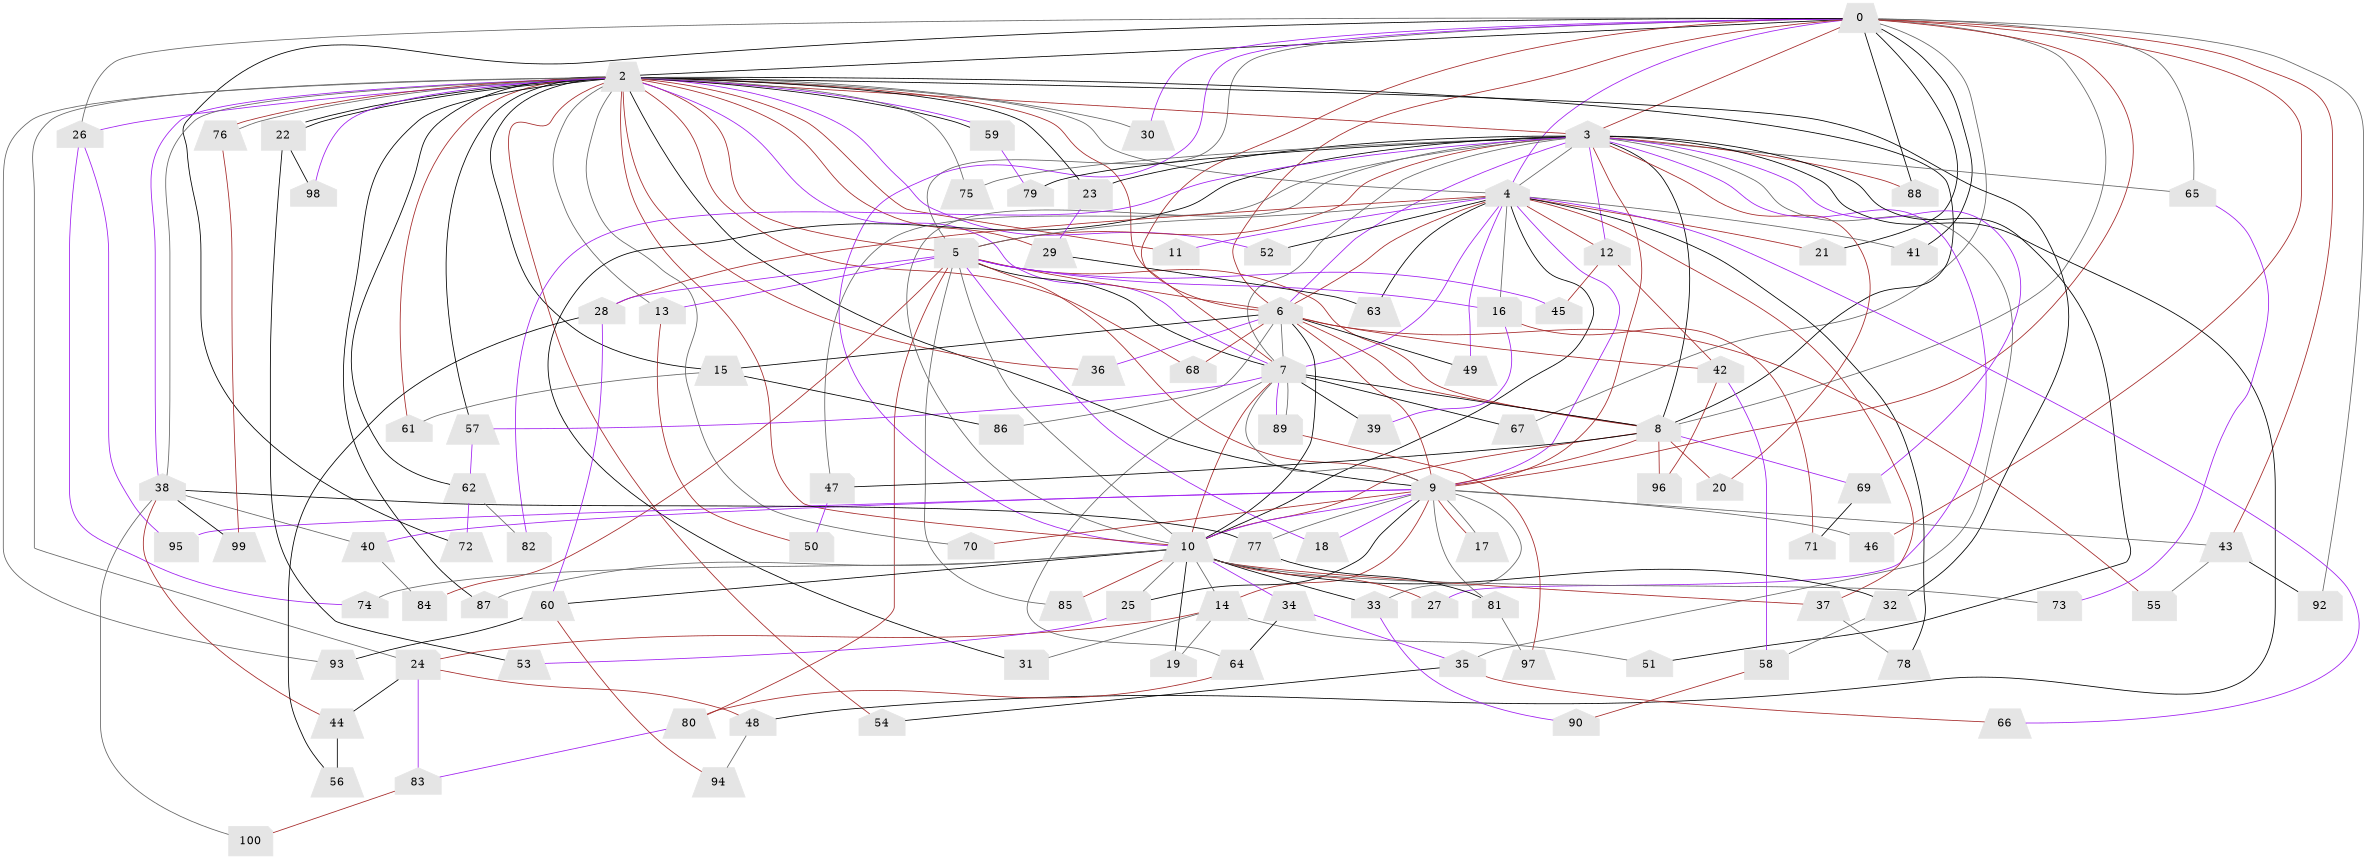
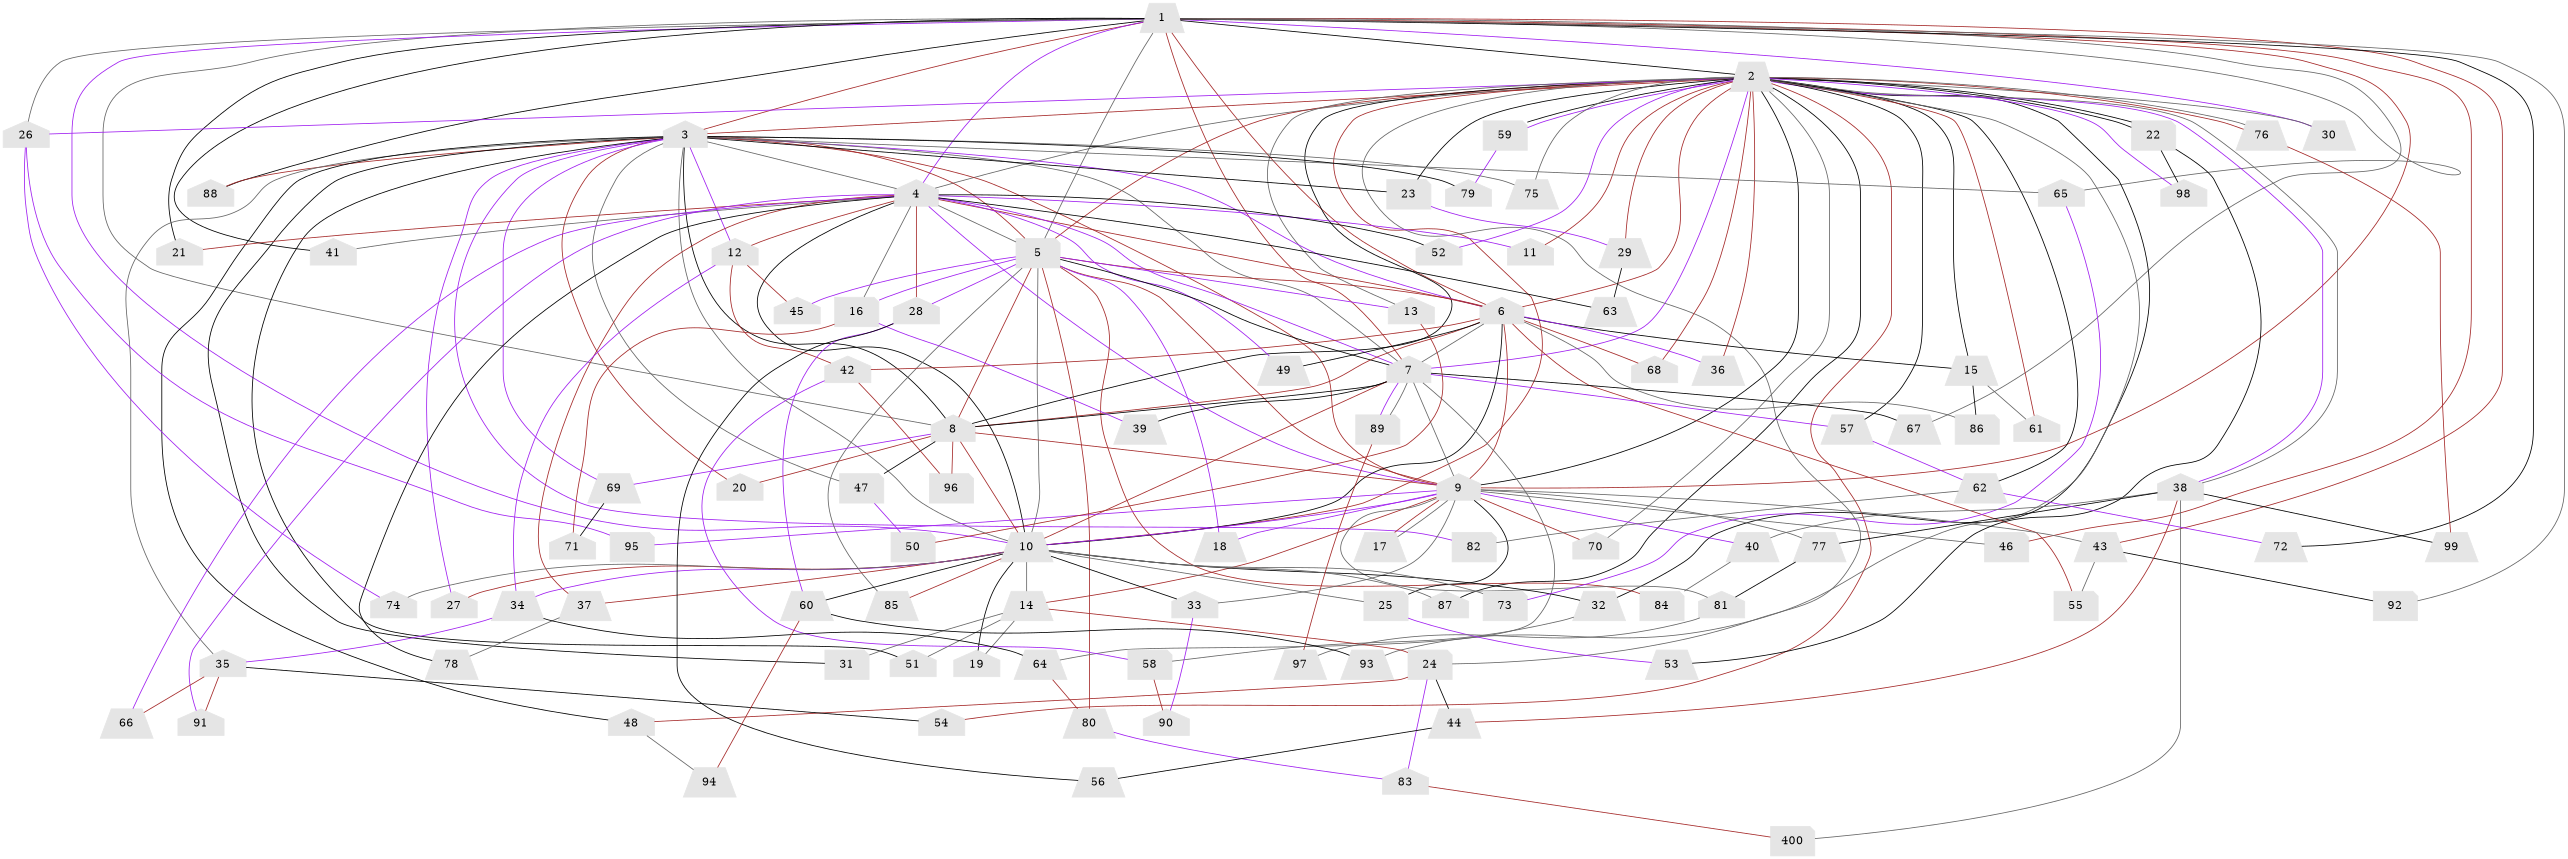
node "0": label "0" -> "1"
edge "12" -- "34": added
node "91": added
node "100": label "100" -> "400"
